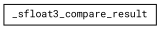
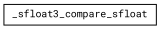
node "_sfloat3_compare_result": label "_sfloat3_compare_result" -> "_sfloat3_compare_sfloat"
